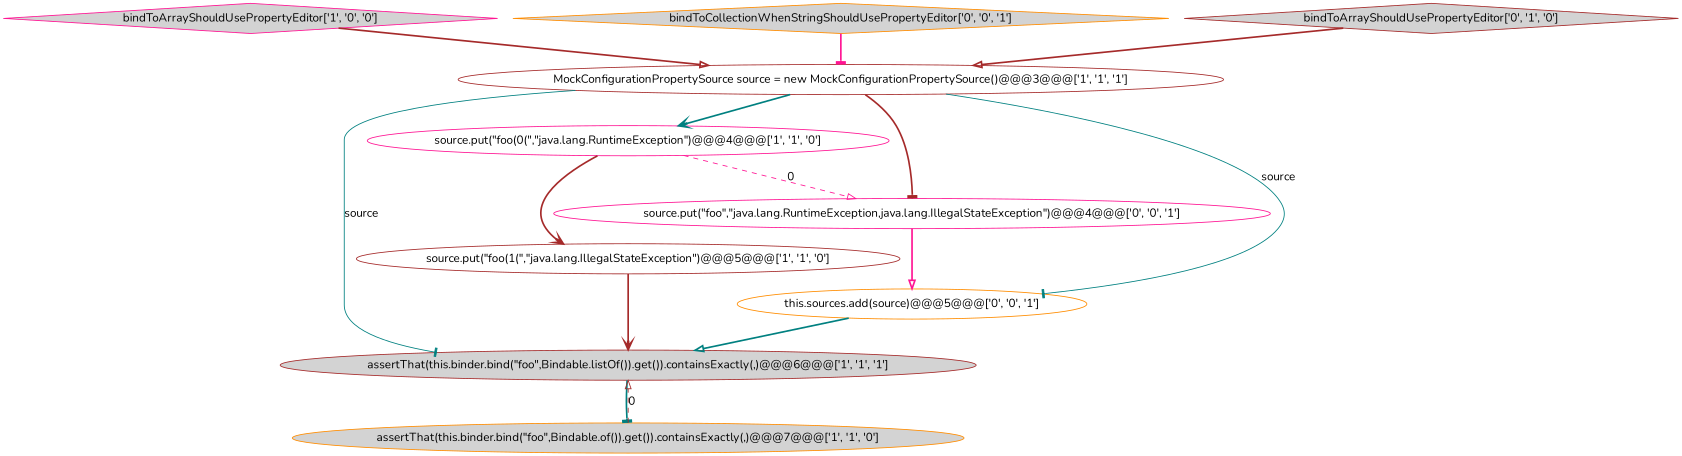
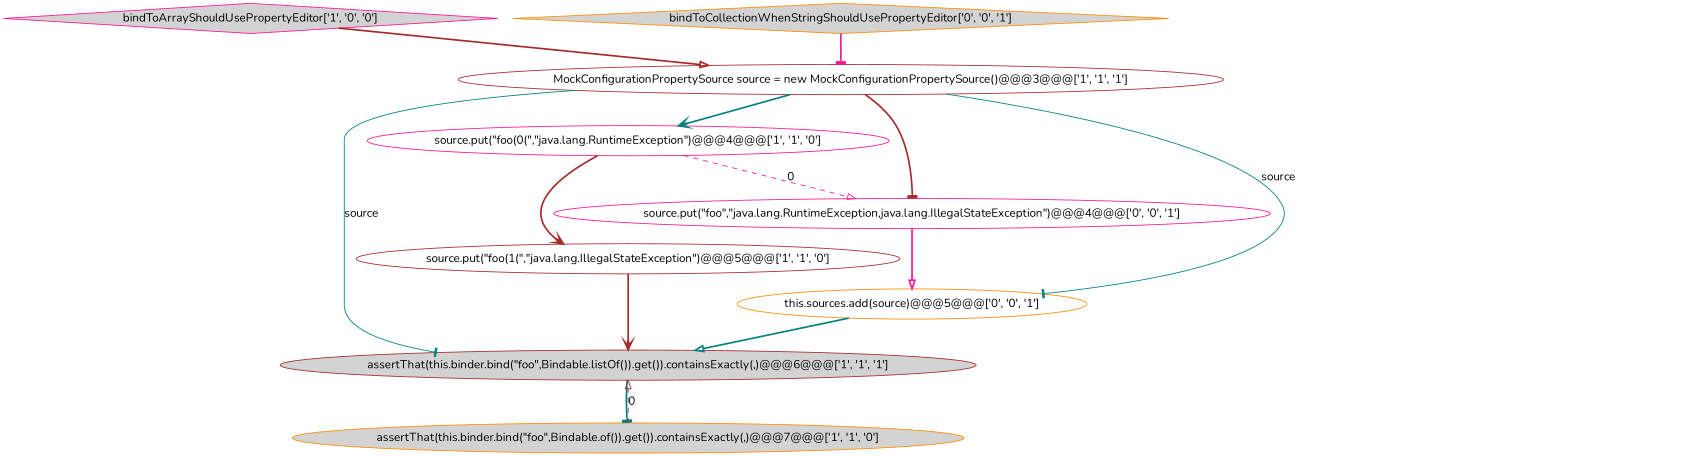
node "bindToArrayShouldUsePropertyEditor['0', '1', '0']": removed
